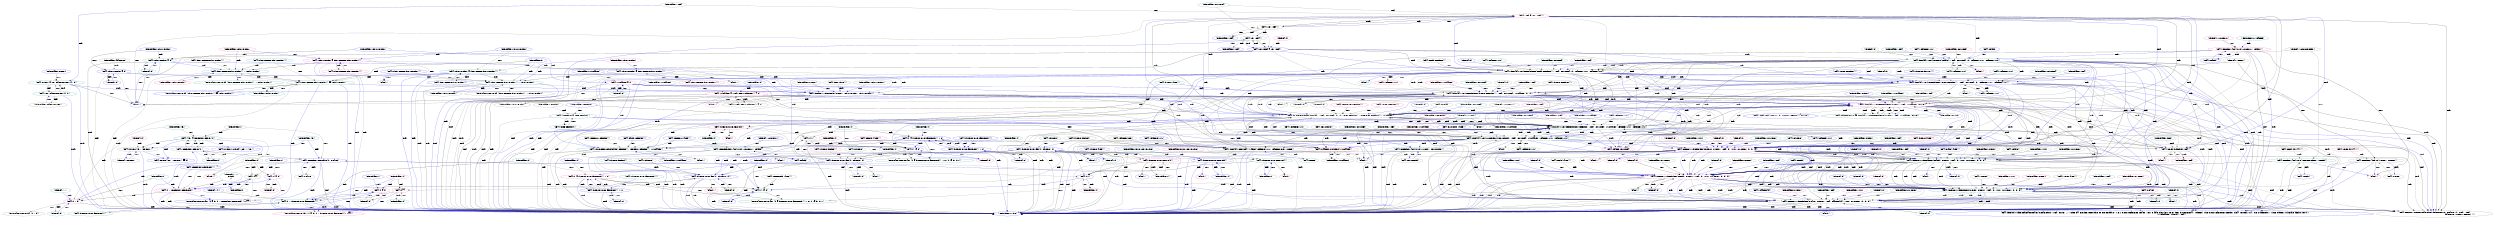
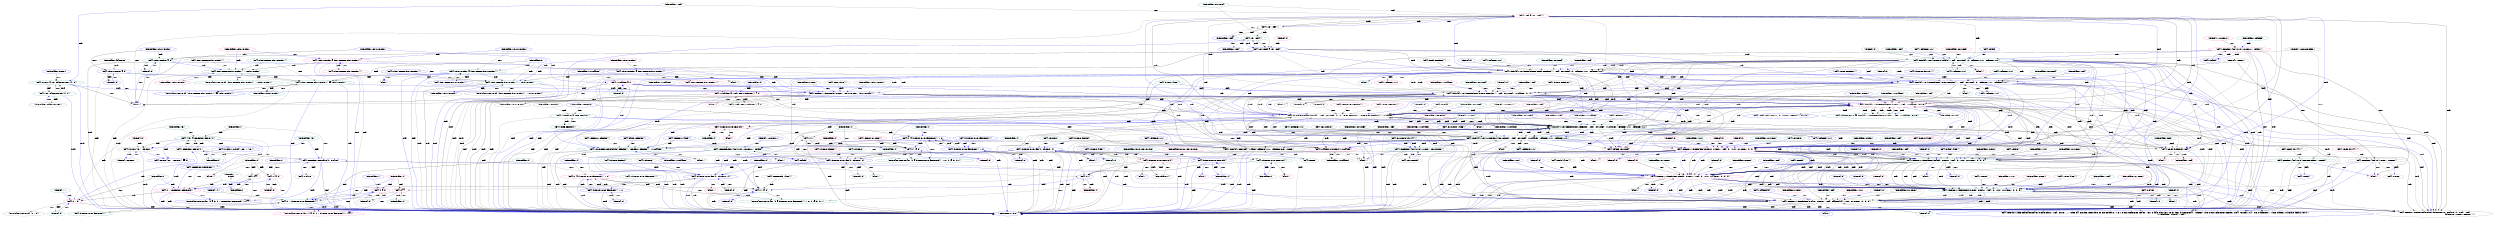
node "(MethodReturn,refPage)": label "(MethodReturn,refPage)" -> "(Identifier,refPage)"
node "(Call,catObj.free())": label "(Call,catObj.free())" -> "(Call,catObj.cryptRC())"
node "(Call,refPage->gen)": removed
node "(Call,annotsObj.isNull())": added
